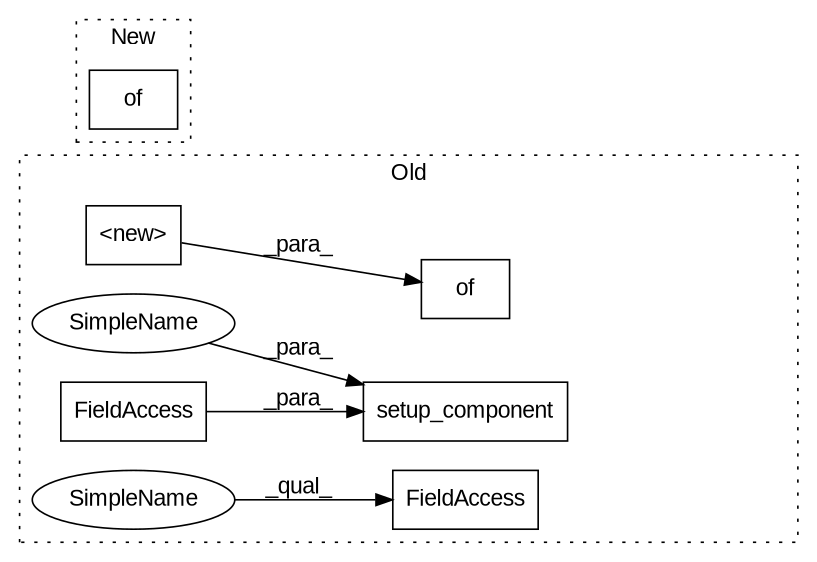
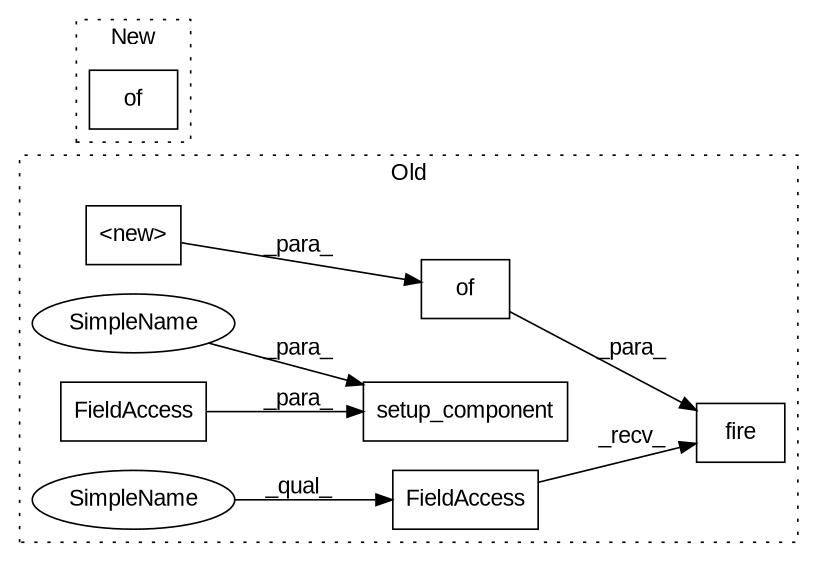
node "fire": added
